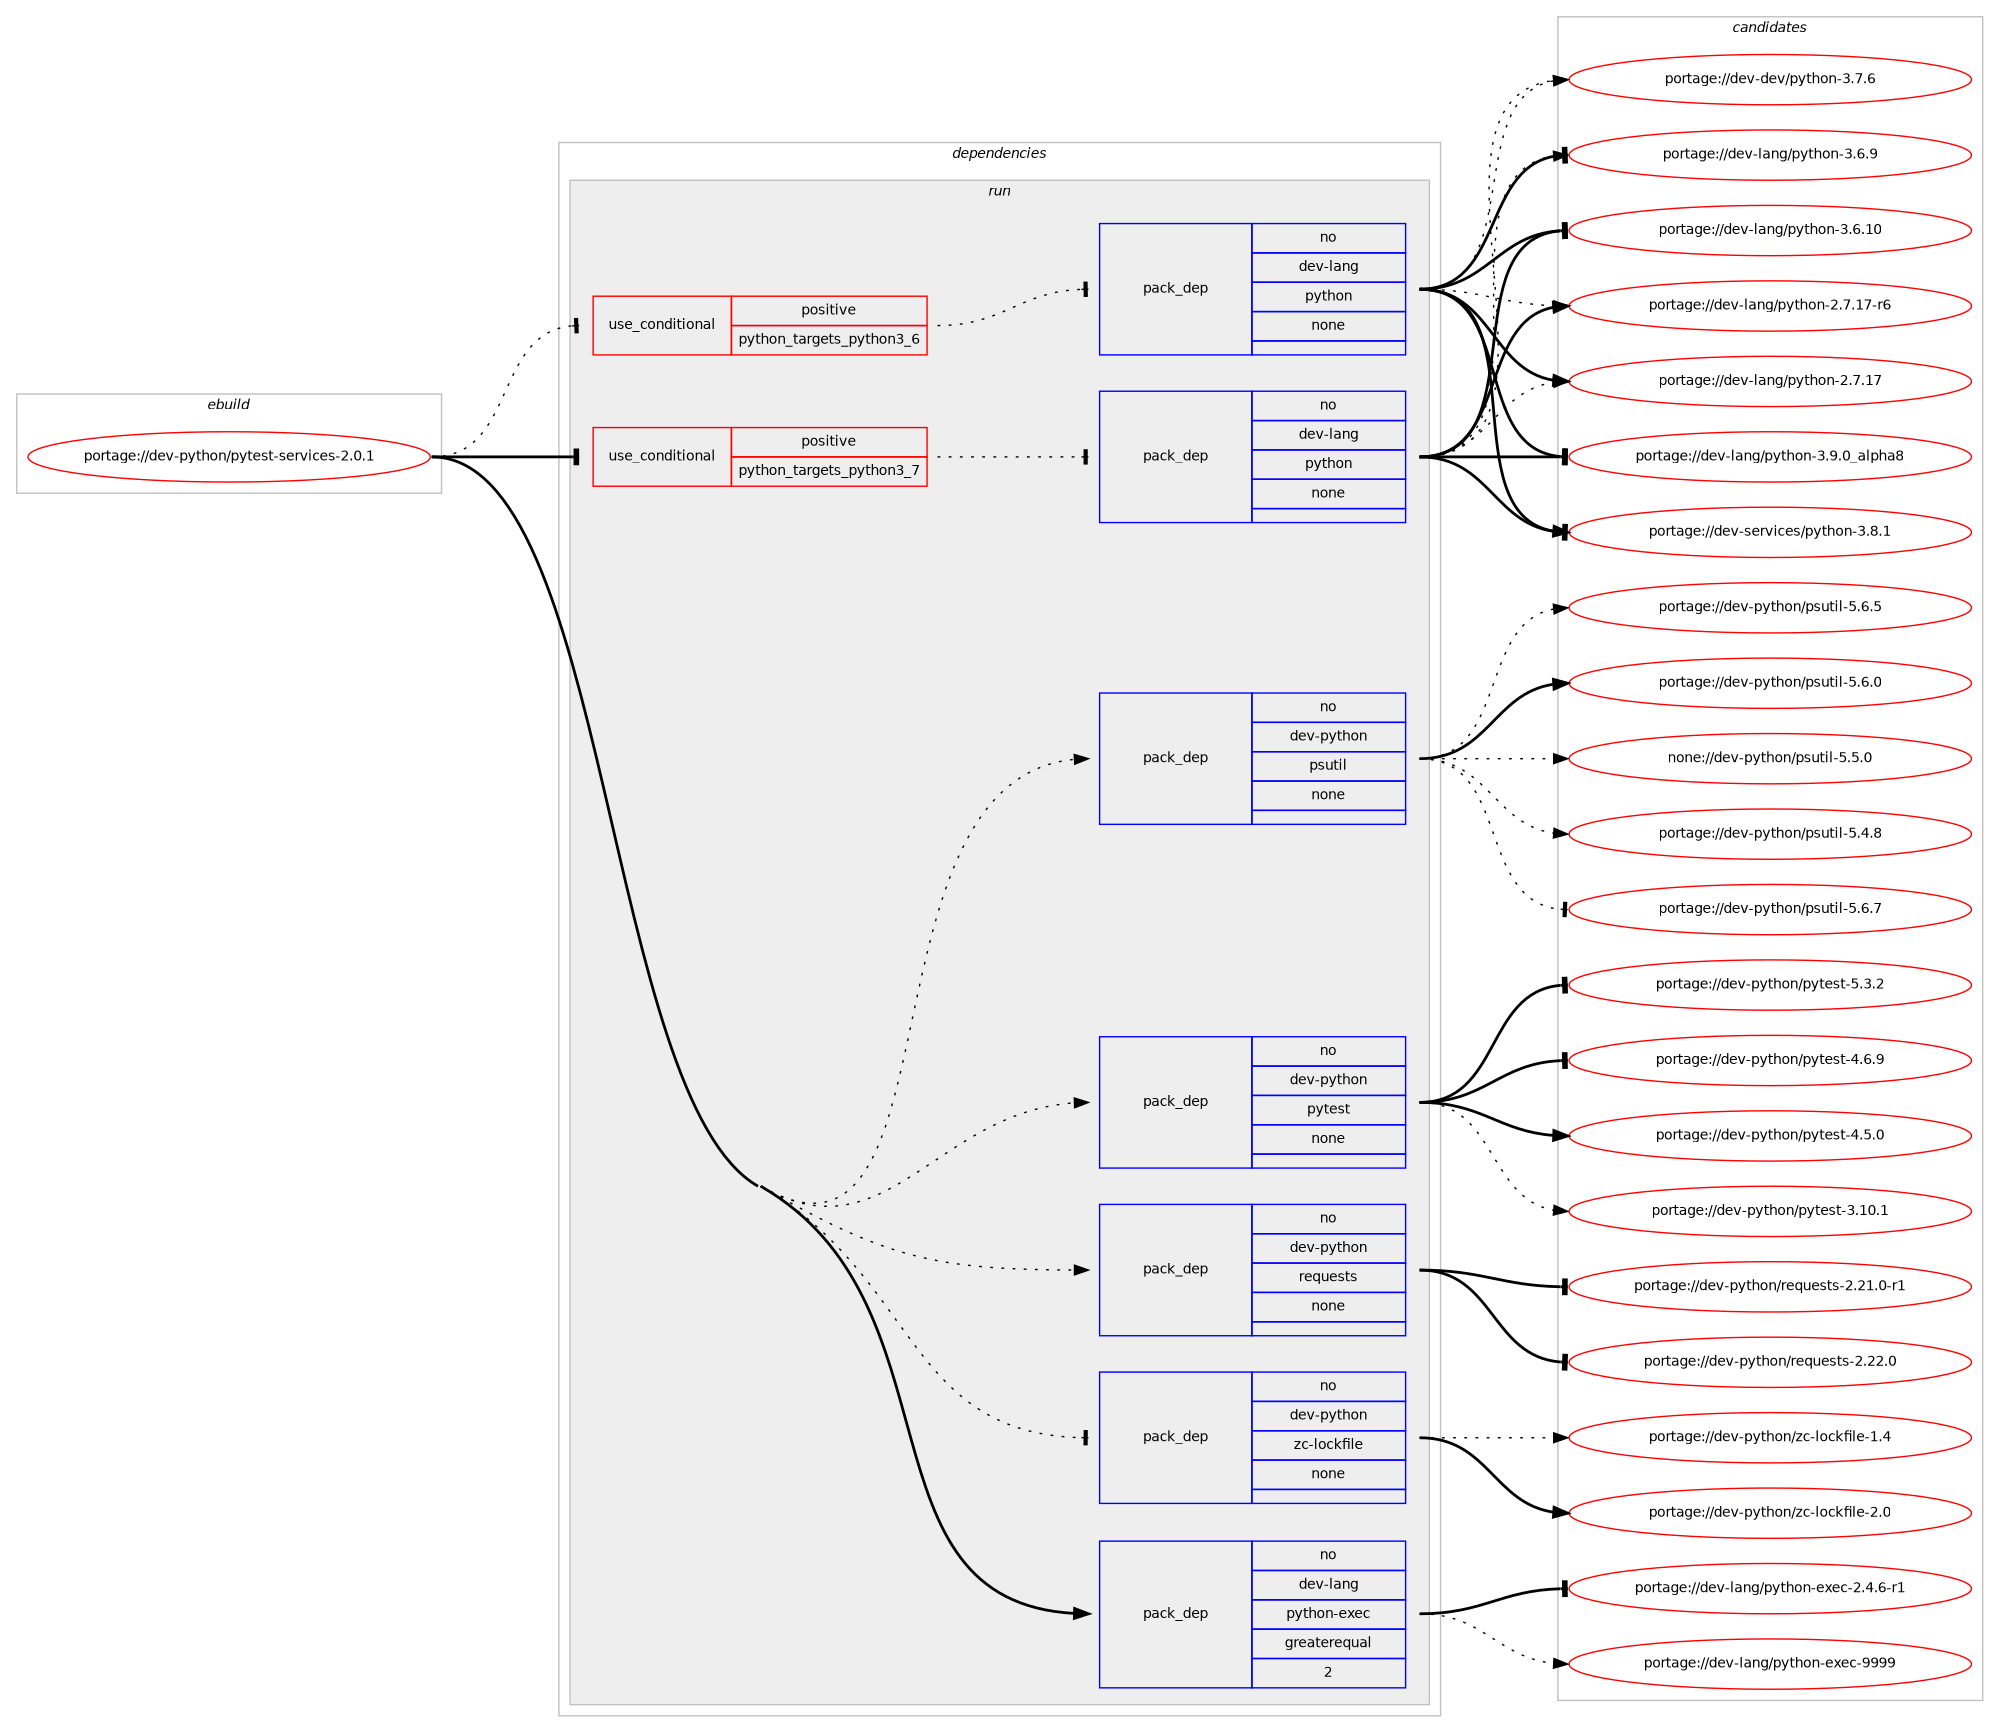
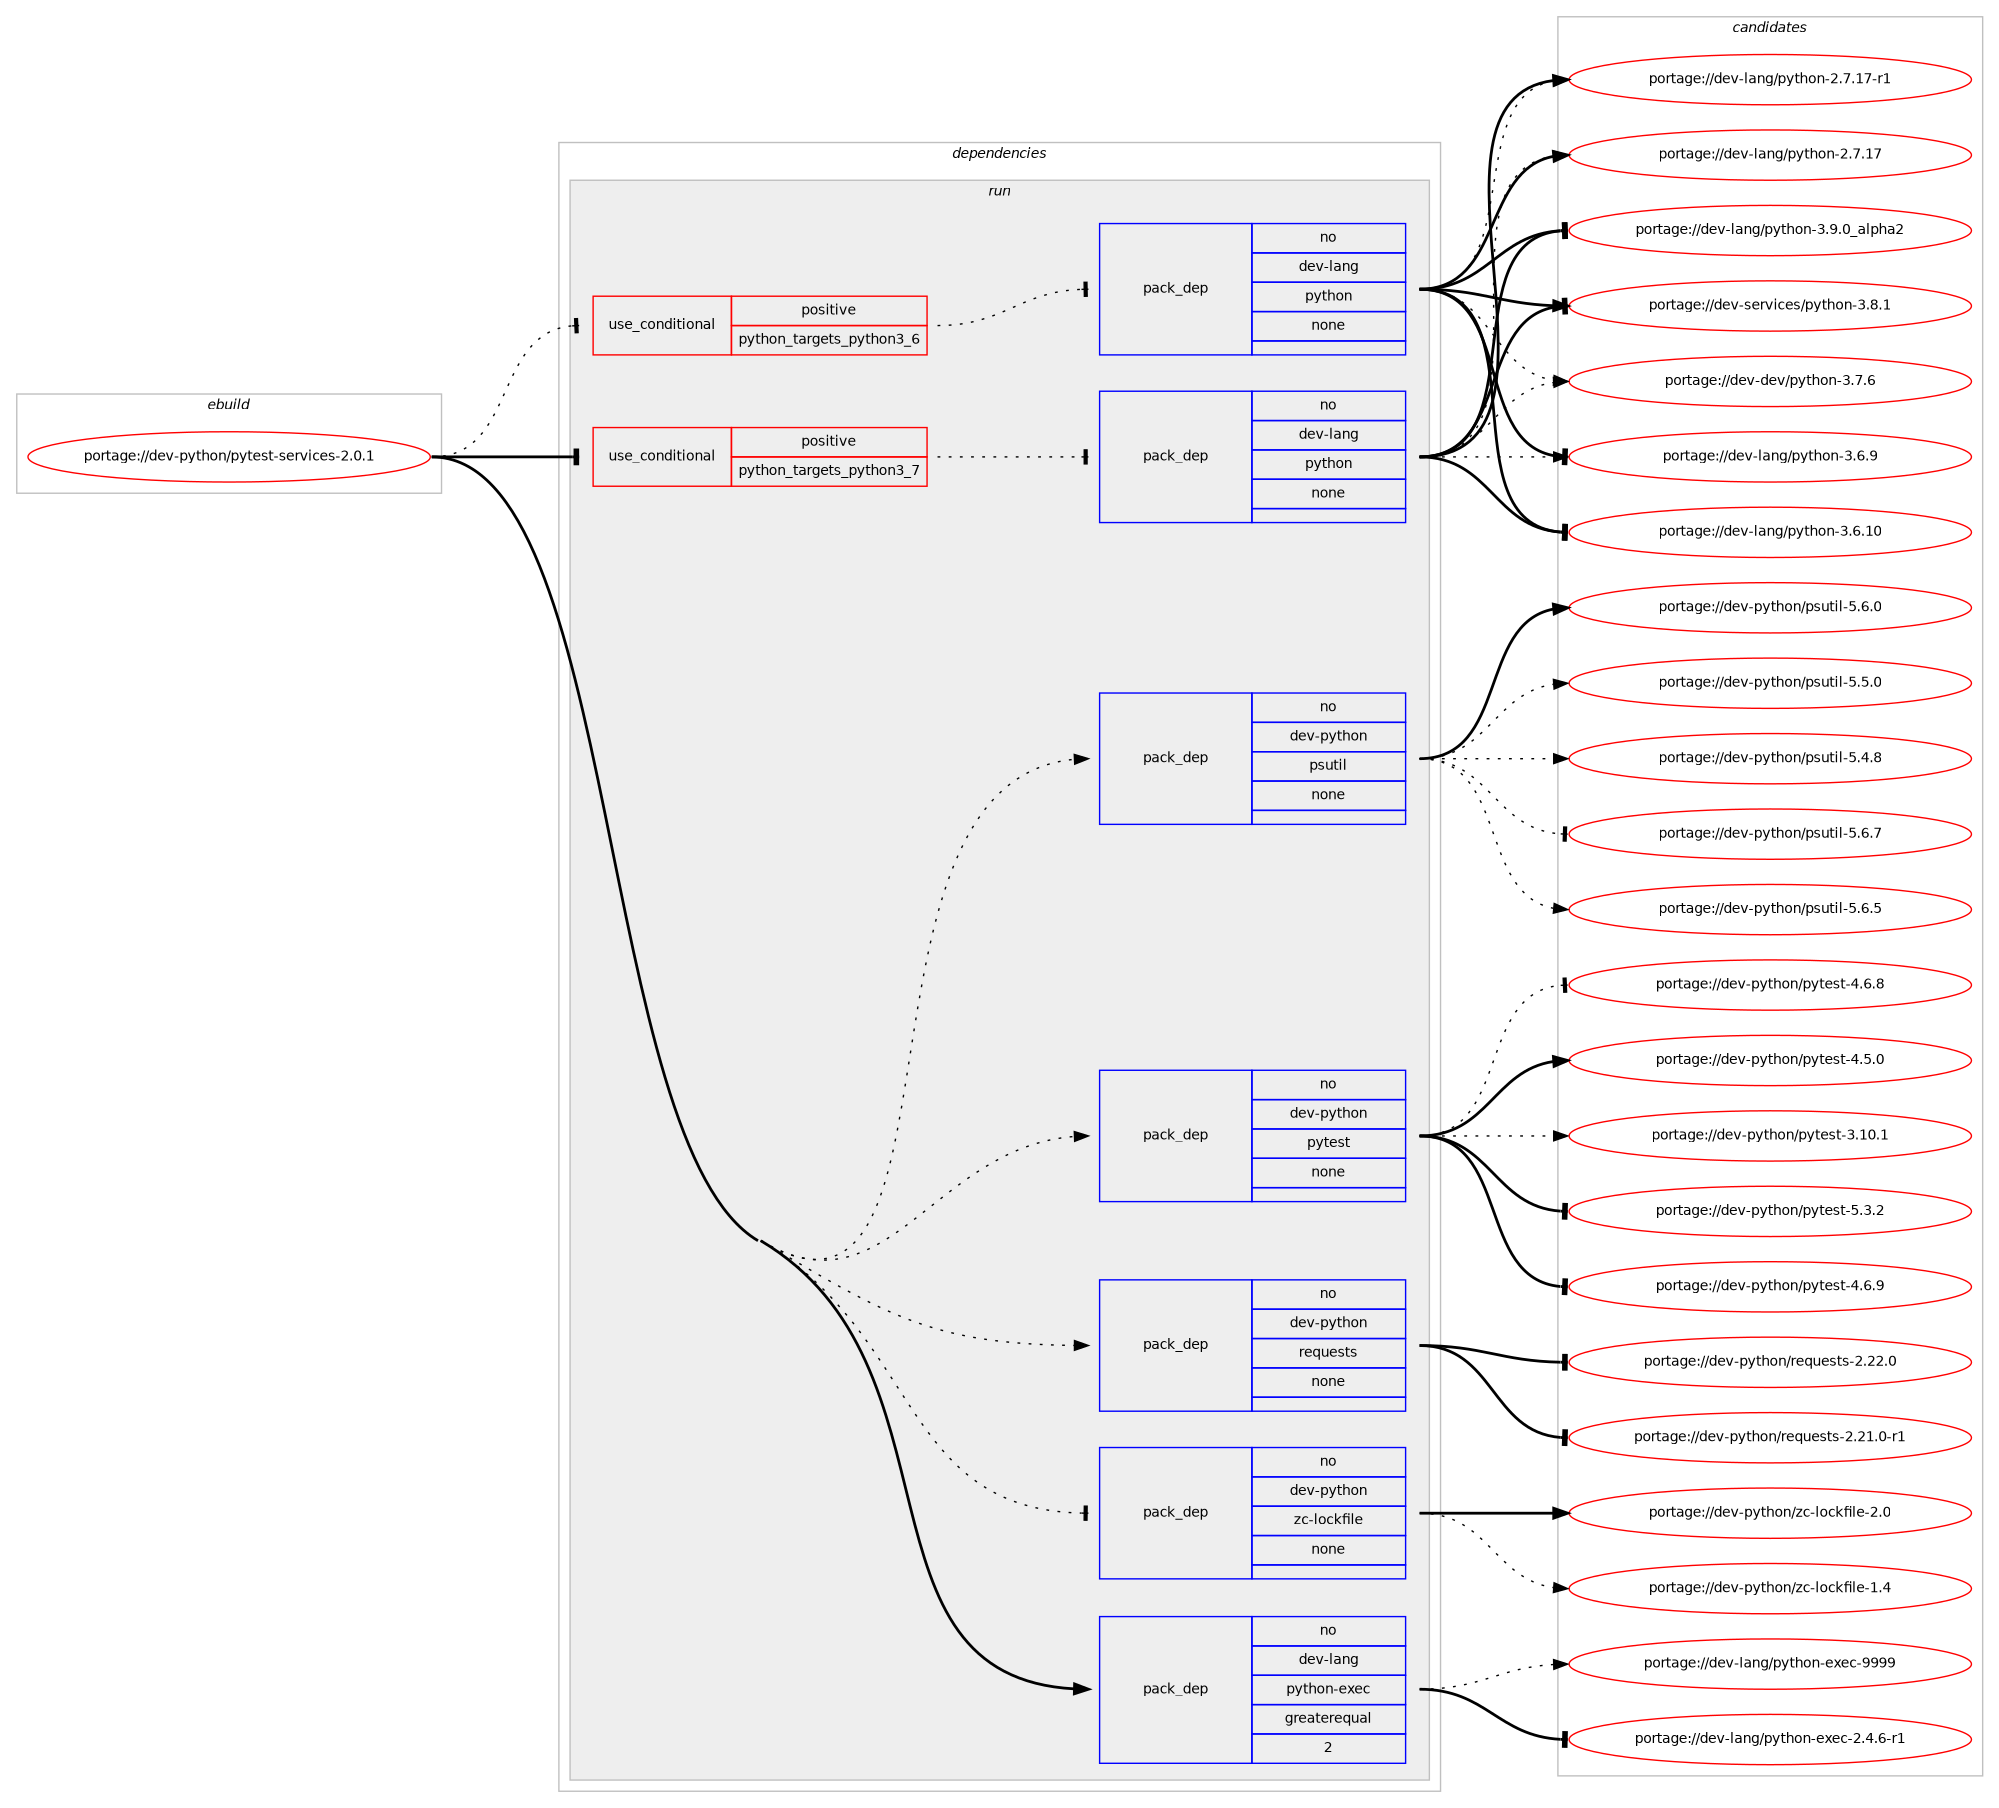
node "portage://dev-lang/python-2.7.17-r6": label "portage://dev-lang/python-2.7.17-r6" -> "portage://dev-lang/python-2.7.17-r1"
node "portage://dev-lang/python-3.9.0_alpha8": label "portage://dev-lang/python-3.9.0_alpha8" -> "portage://dev-lang/python-3.9.0_alpha2"
node "none://dev-python/psutil-5.5.0": label "none://dev-python/psutil-5.5.0" -> "portage://dev-python/psutil-5.5.0"
node "portage://dev-python/pytest-4.6.8": added
